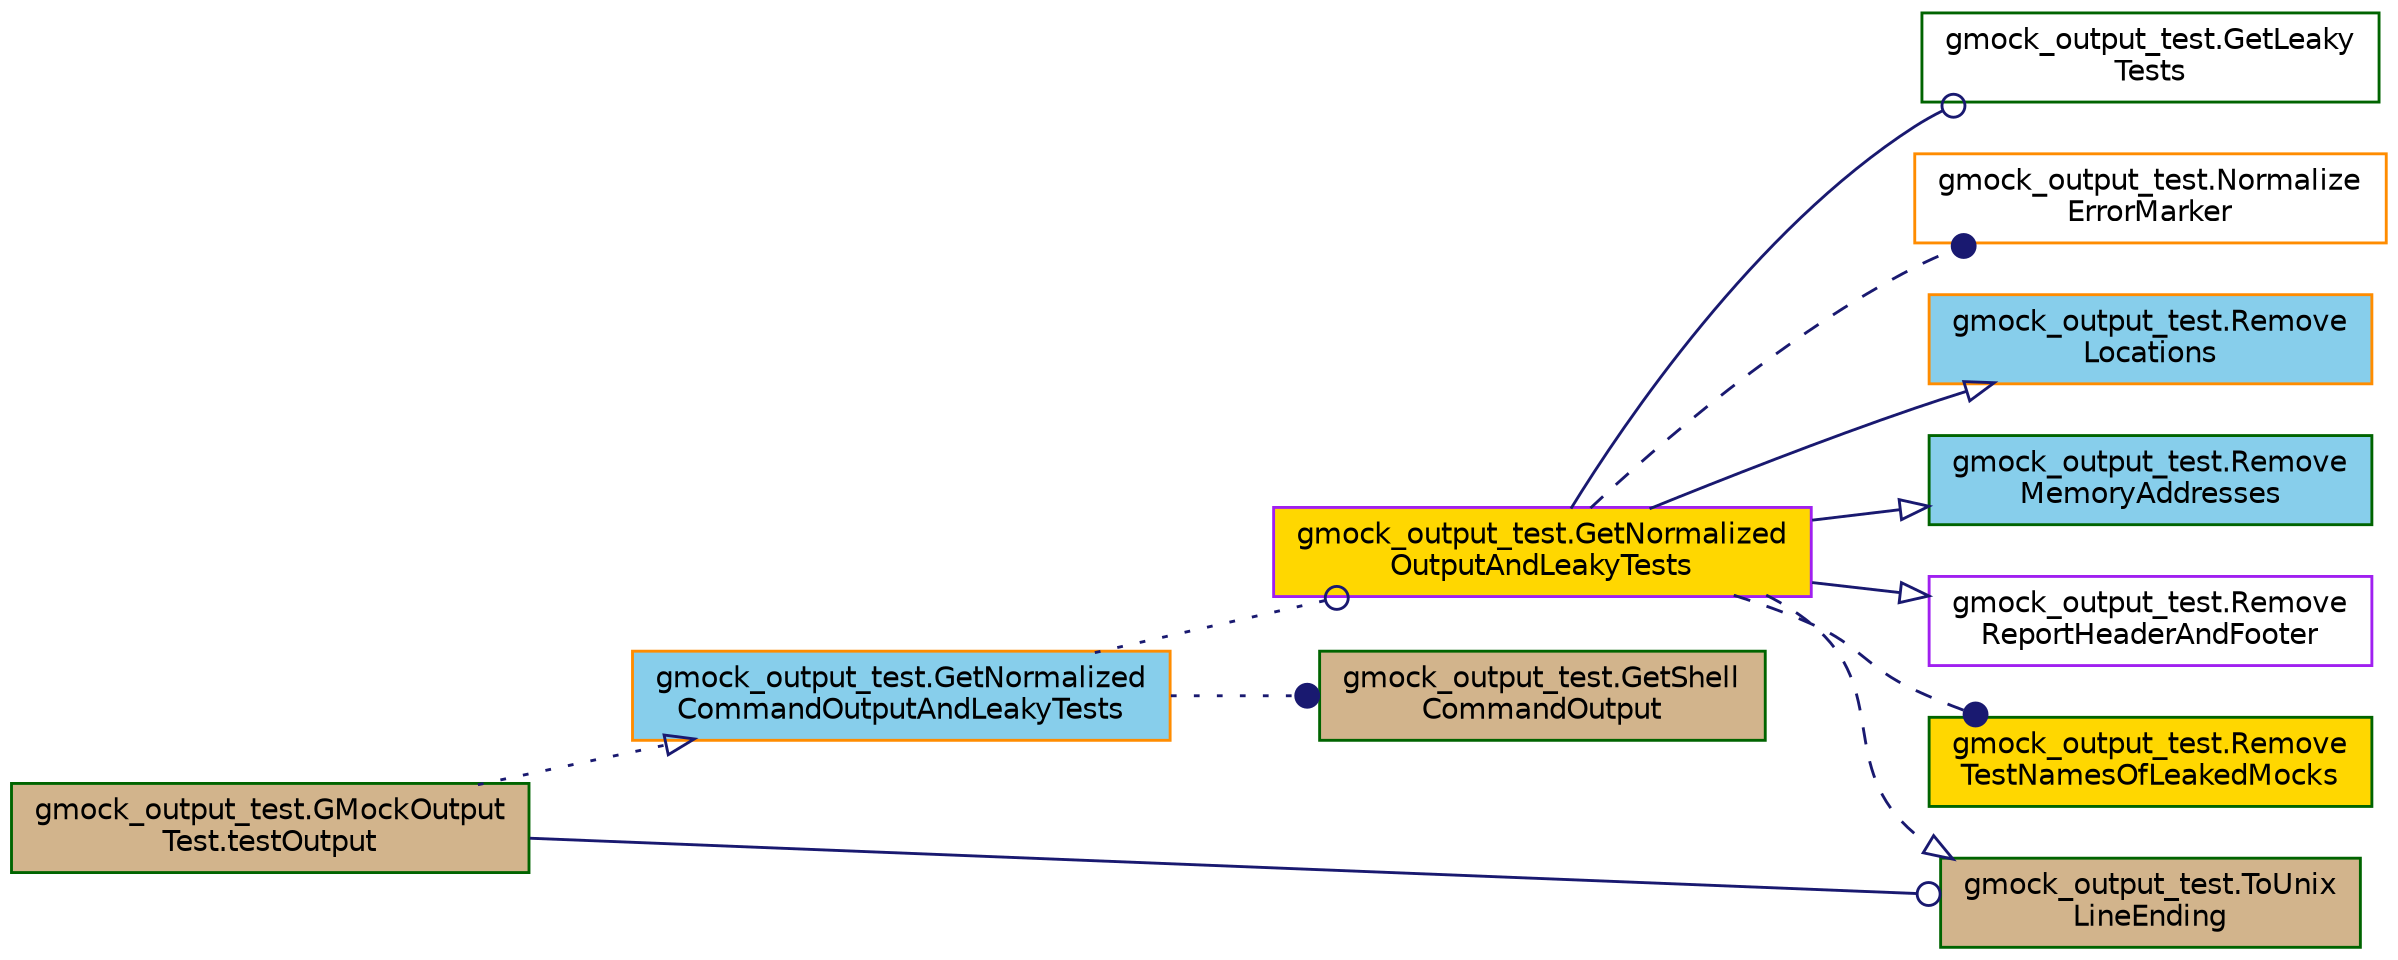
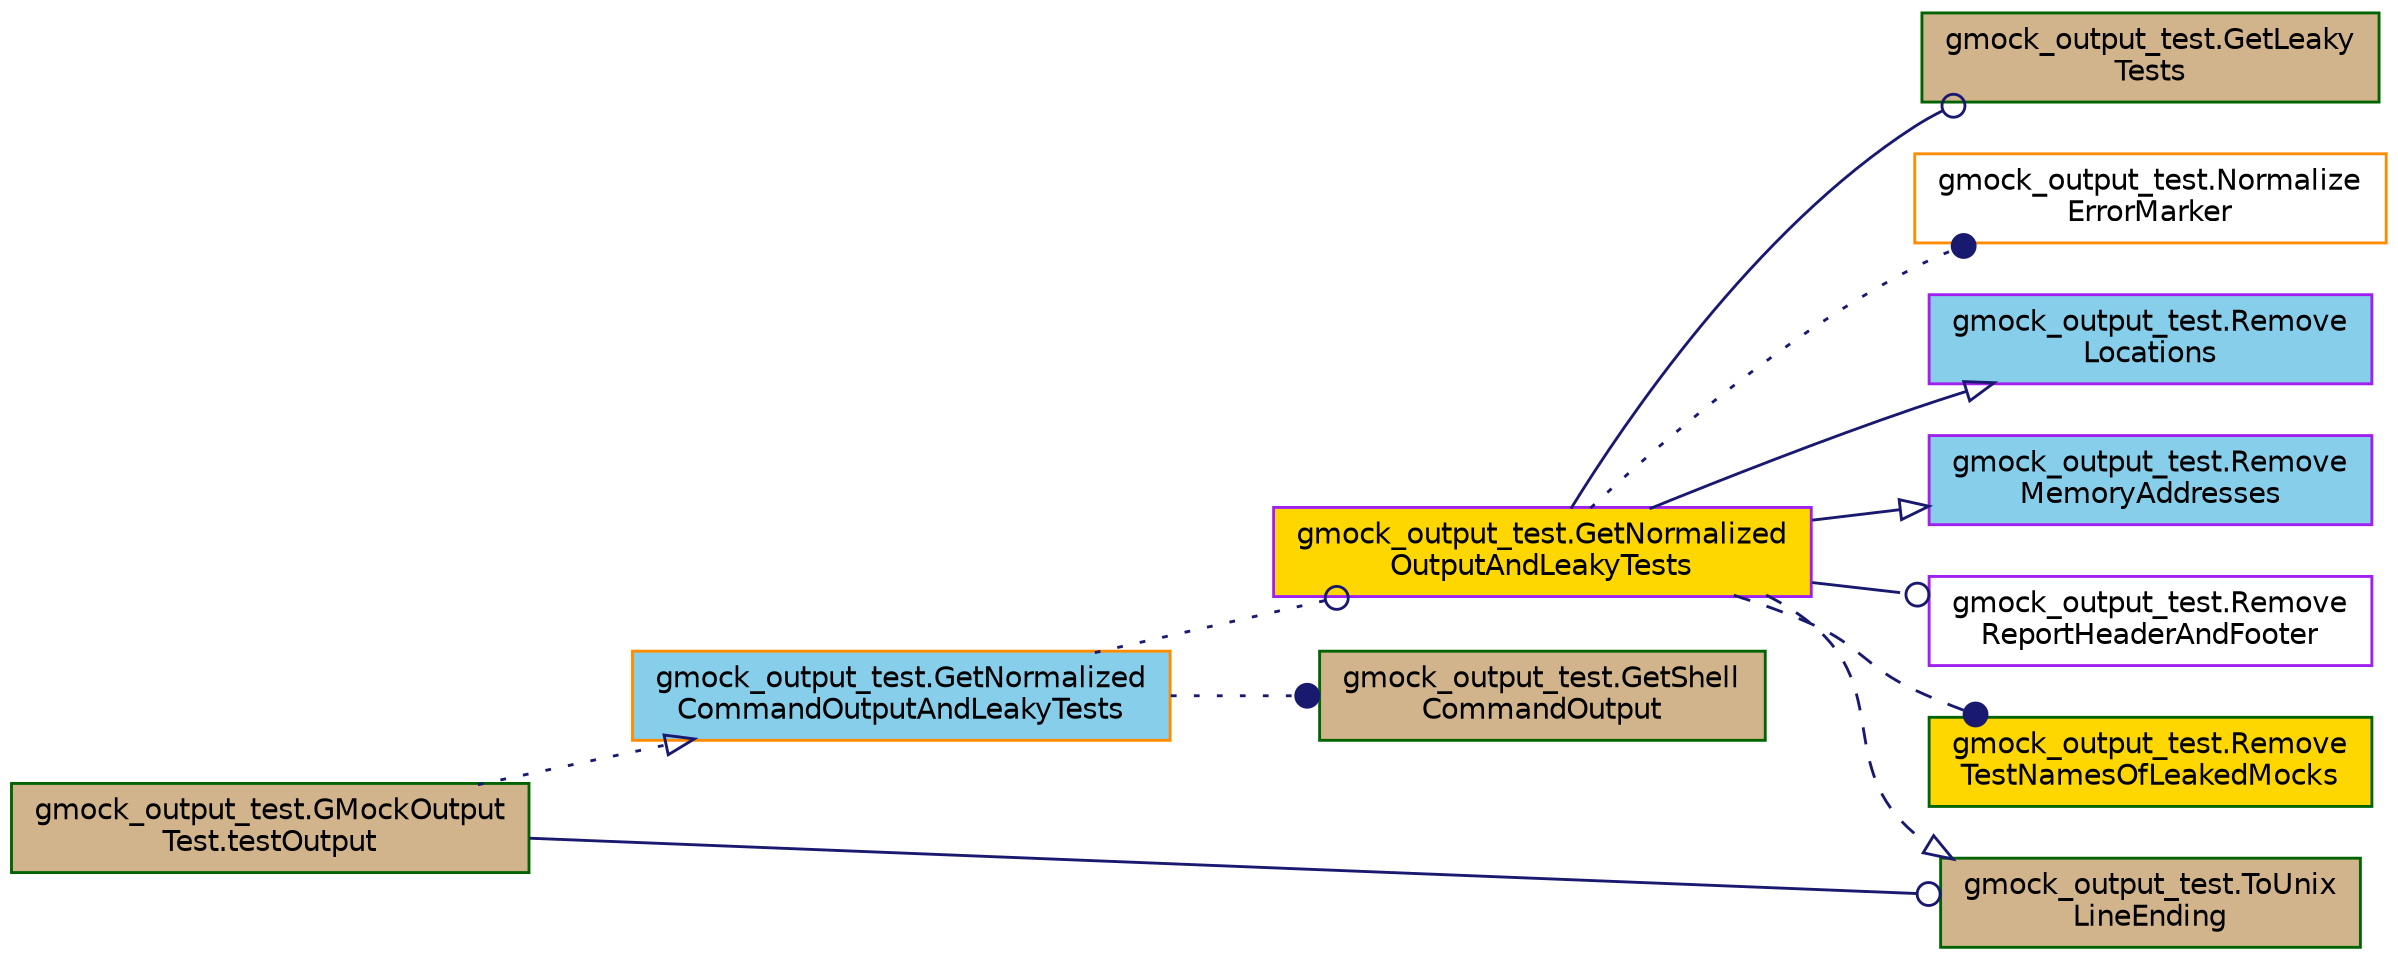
node "gmock_output_test.GetLeaky Tests": fillcolor white -> tan
node "gmock_output_test.Remove Locations": color darkorange -> purple
edge "gmock_output_test.GetNormalized OutputAndLeakyTests" -> "gmock_output_test.Normalize ErrorMarker": style dashed -> dotted
node "gmock_output_test.Remove MemoryAddresses": color darkgreen -> purple
edge "gmock_output_test.GetNormalized OutputAndLeakyTests" -> "gmock_output_test.Remove ReportHeaderAndFooter": arrowhead onormal -> odot
